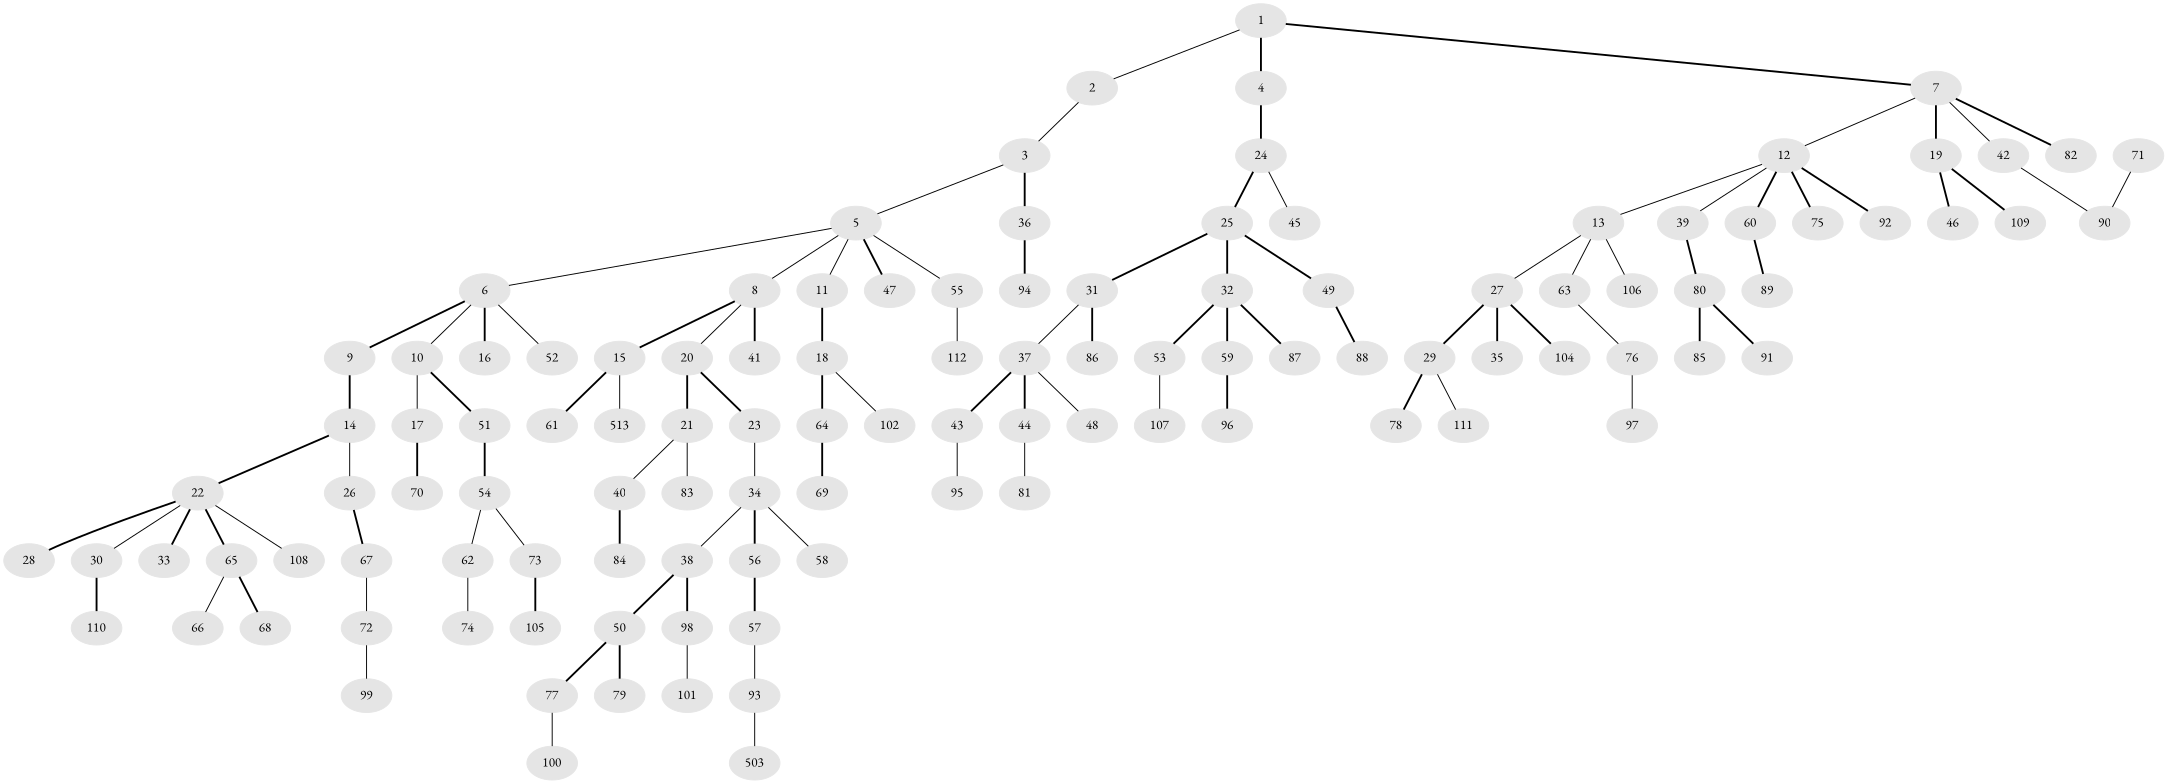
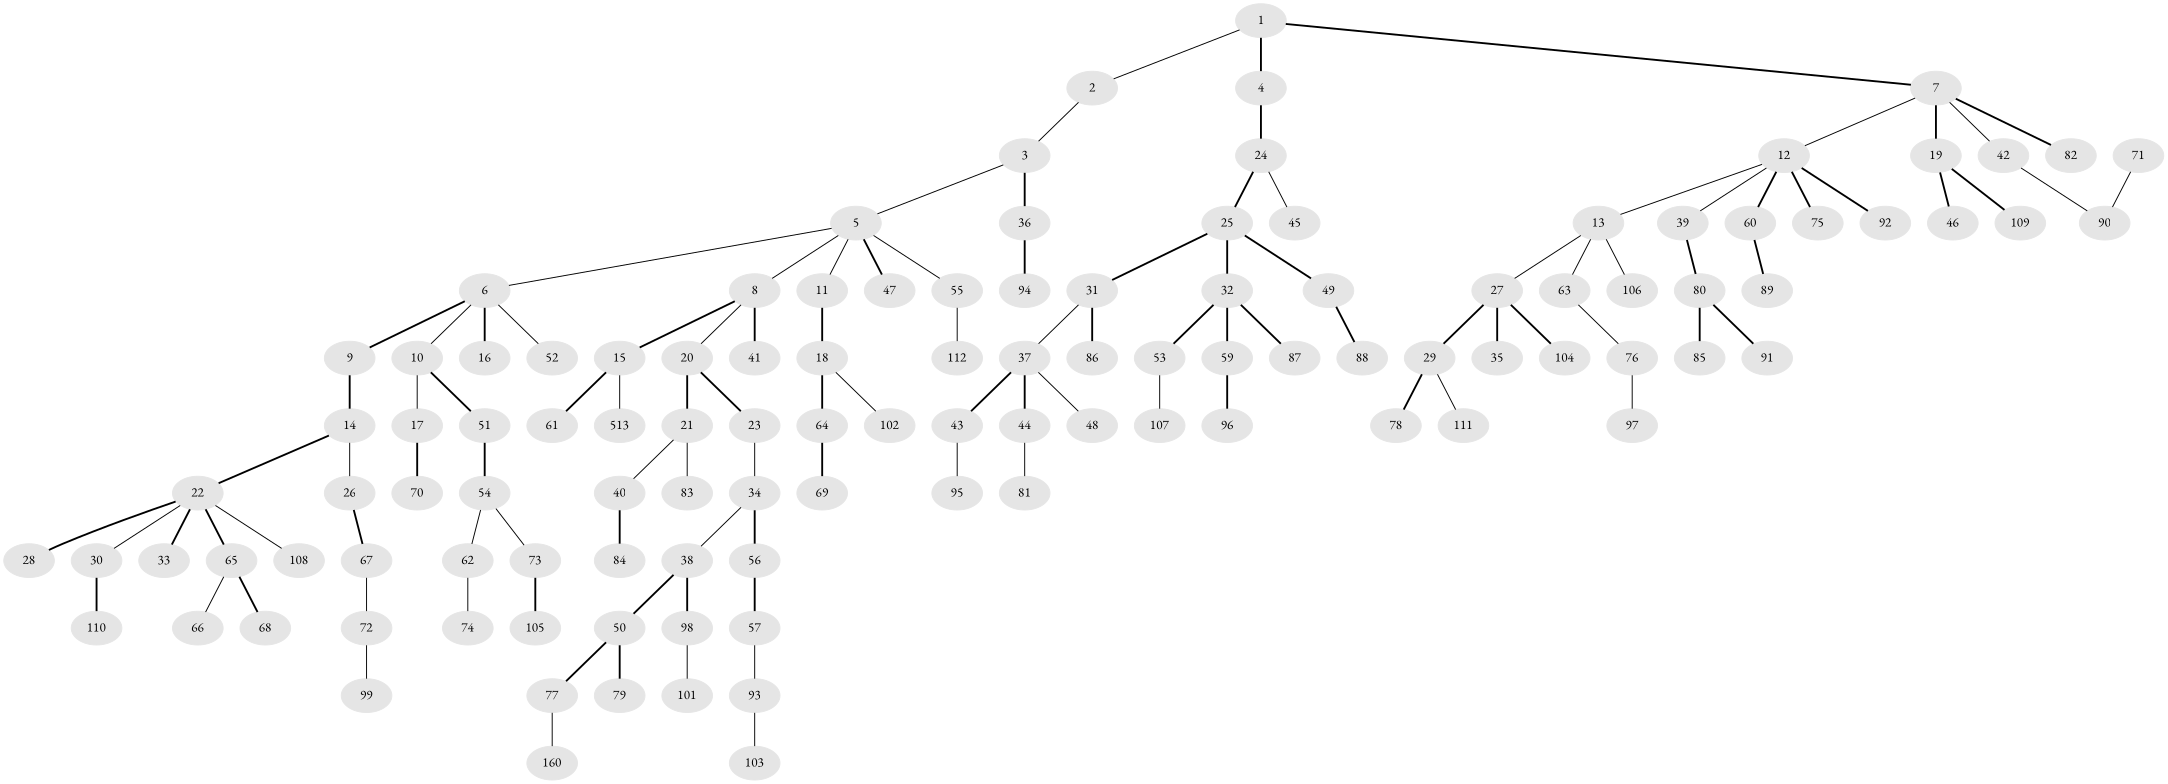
node "58": removed
node "100": label "100" -> "160"
node "503": label "503" -> "103"
